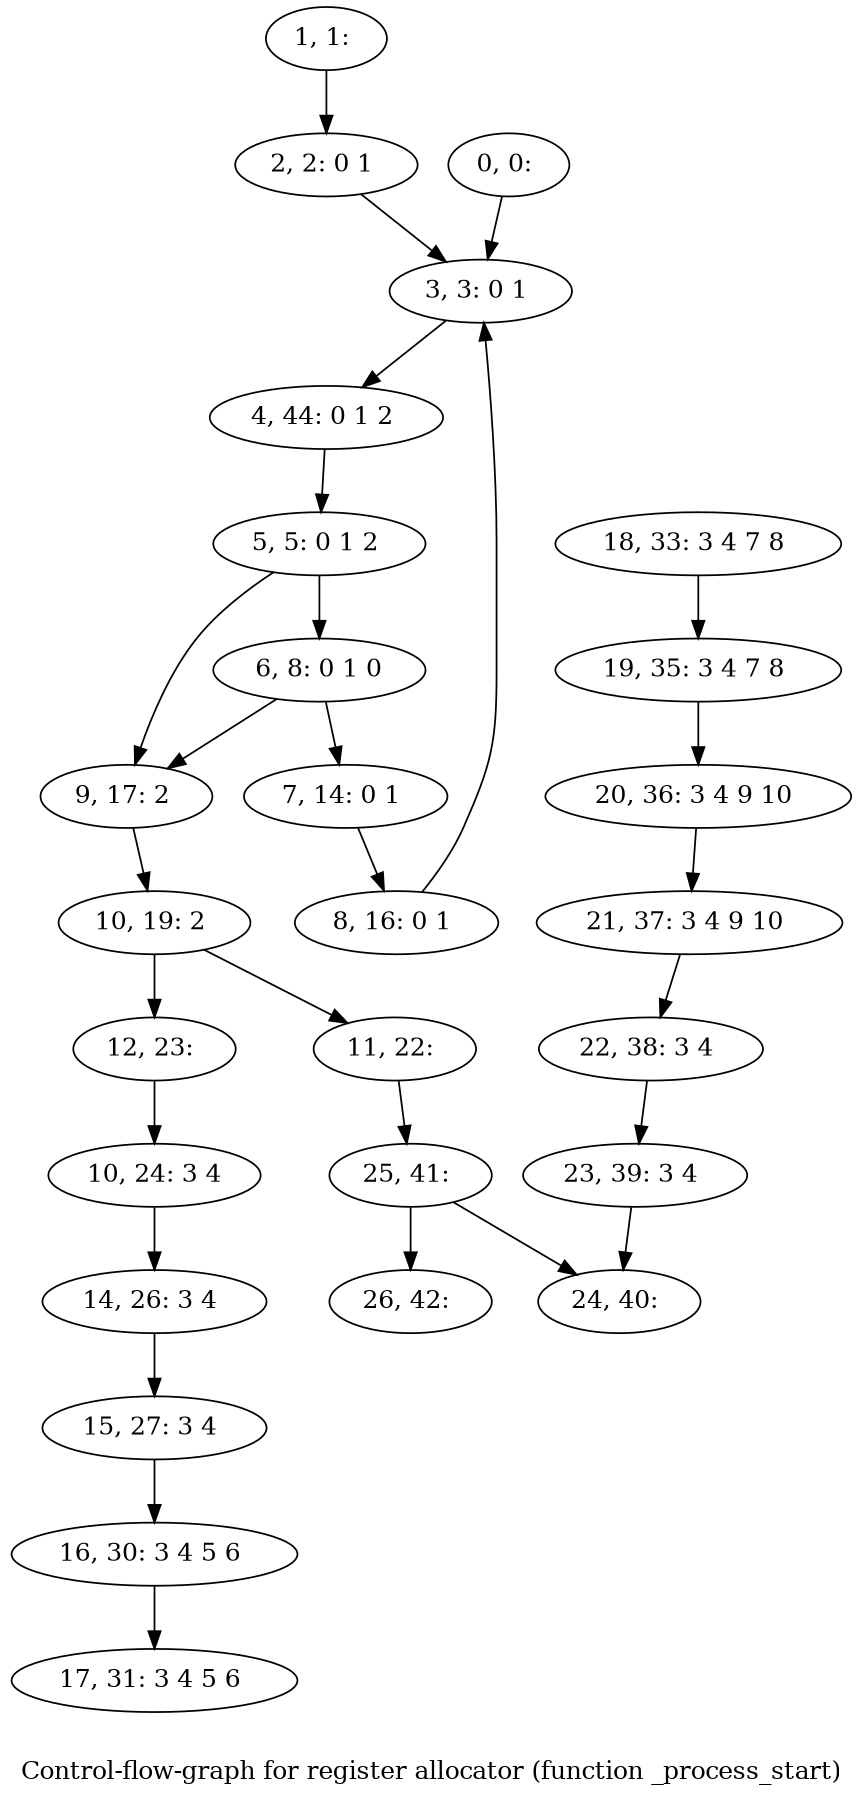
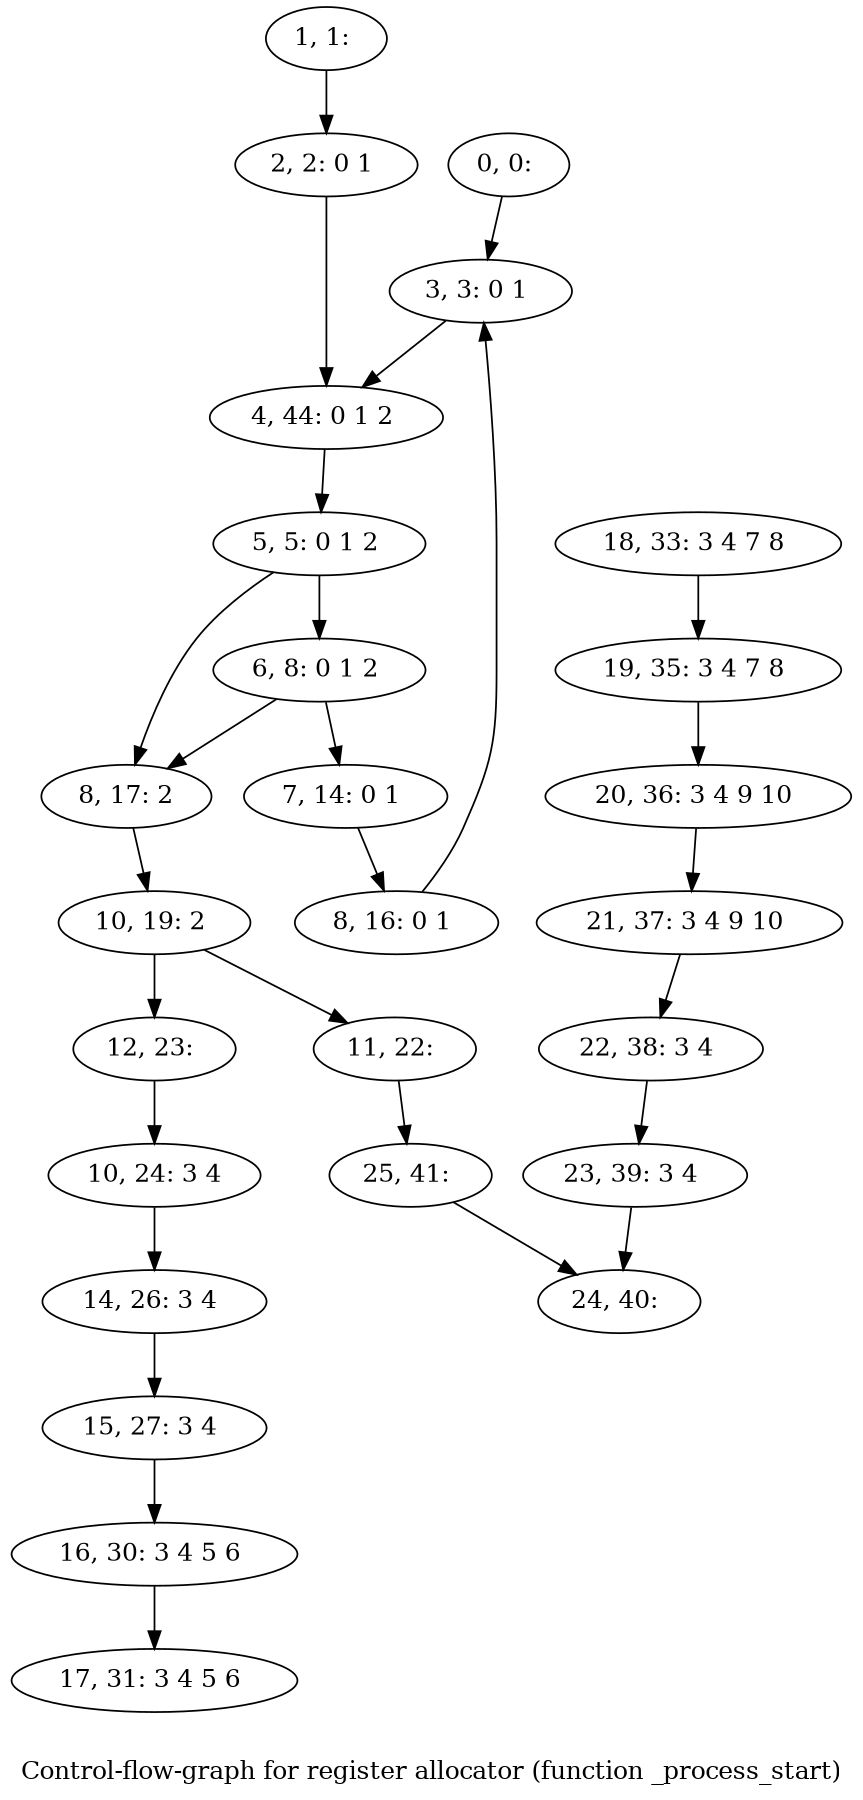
edge "2, 2: 0 1" -> "3, 3: 0 1": now "2, 2: 0 1" -> "4, 44: 0 1 2"
node "6, 8: 0 1 0": label "6, 8: 0 1 0" -> "6, 8: 0 1 2"
node "9, 17: 2": label "9, 17: 2" -> "8, 17: 2"
node "26, 42:": removed
